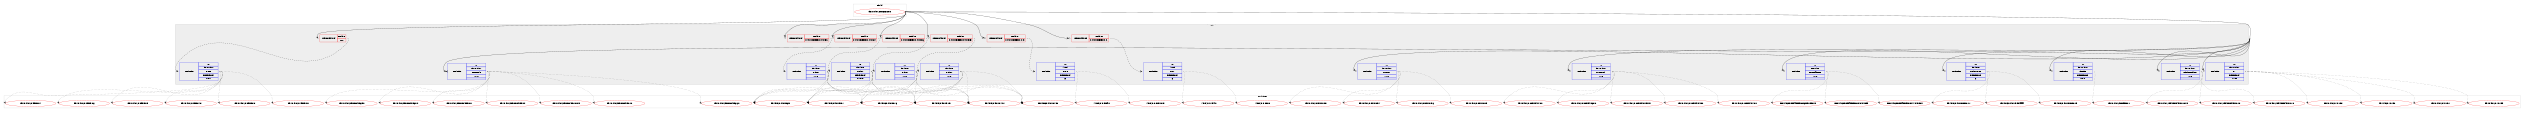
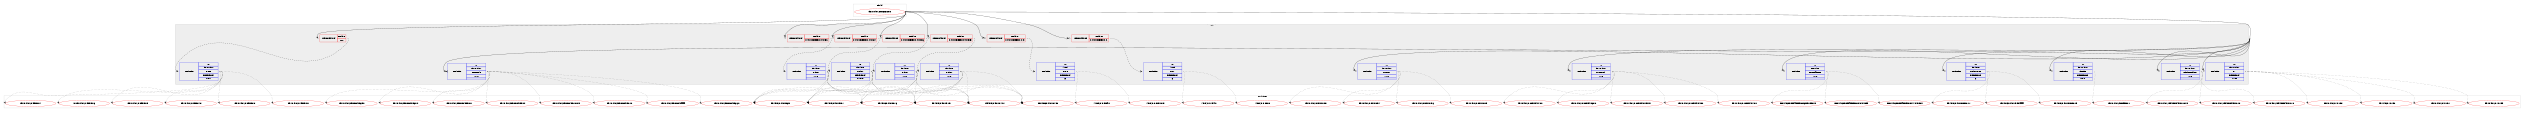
node "dev-python/pytest-3.0.6": label "dev-python/pytest-3.0.6" -> "none-python/pytest-3.0.6"
node "dev-python/setuptools-9999": added
node "dev-lang/python-2.7.14": label "dev-lang/python-2.7.14" -> "ndg-lang/python-2.7.14"
